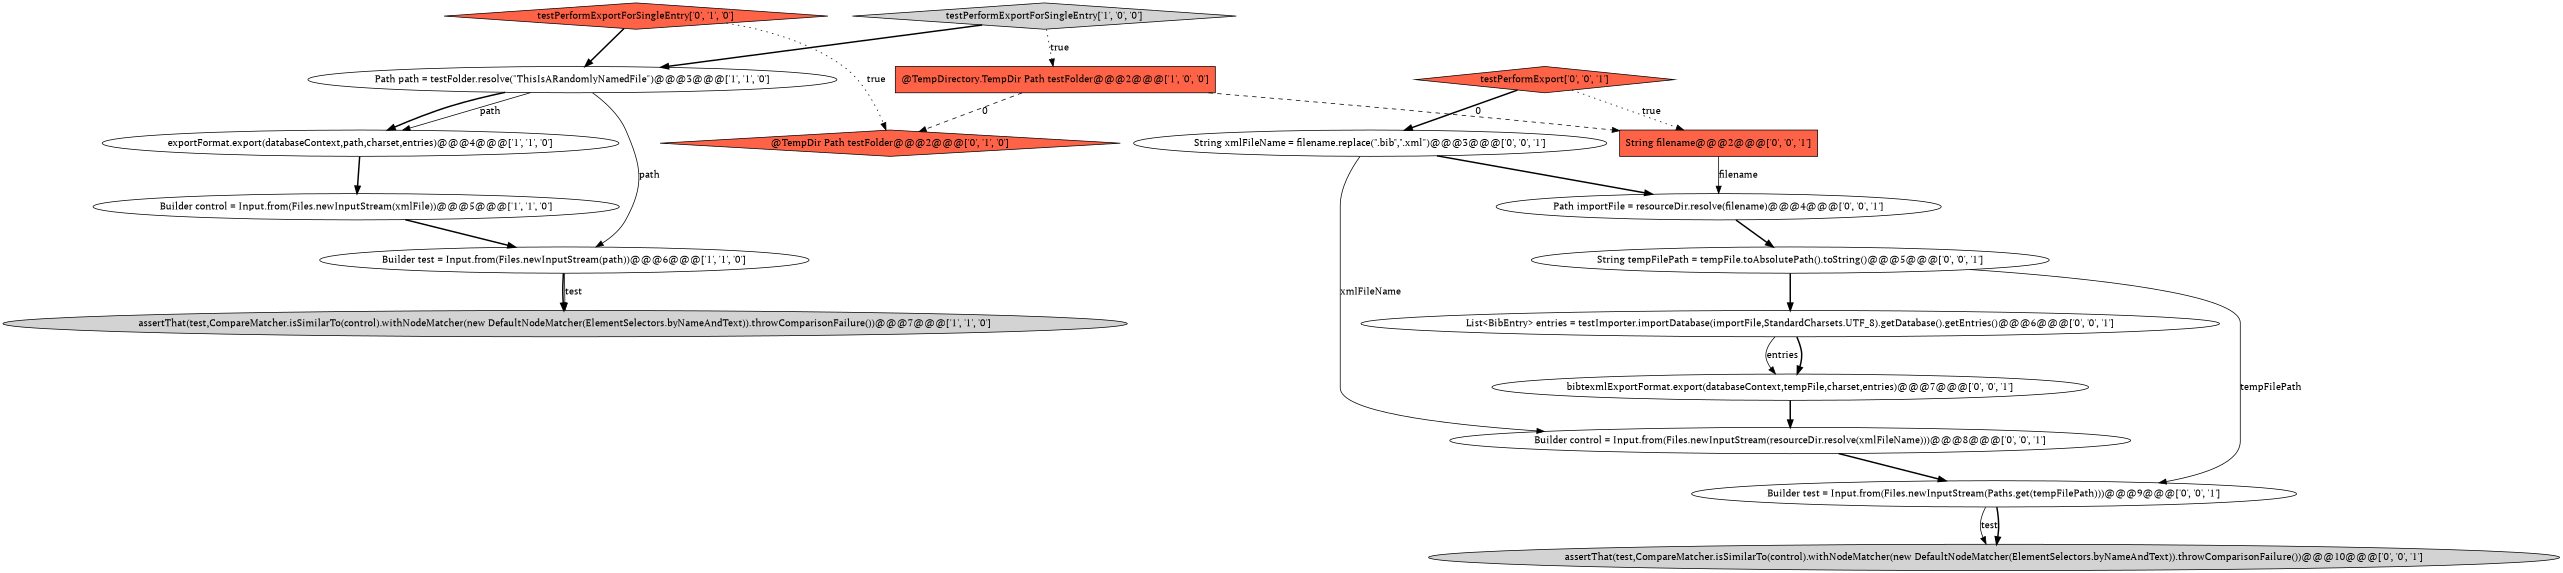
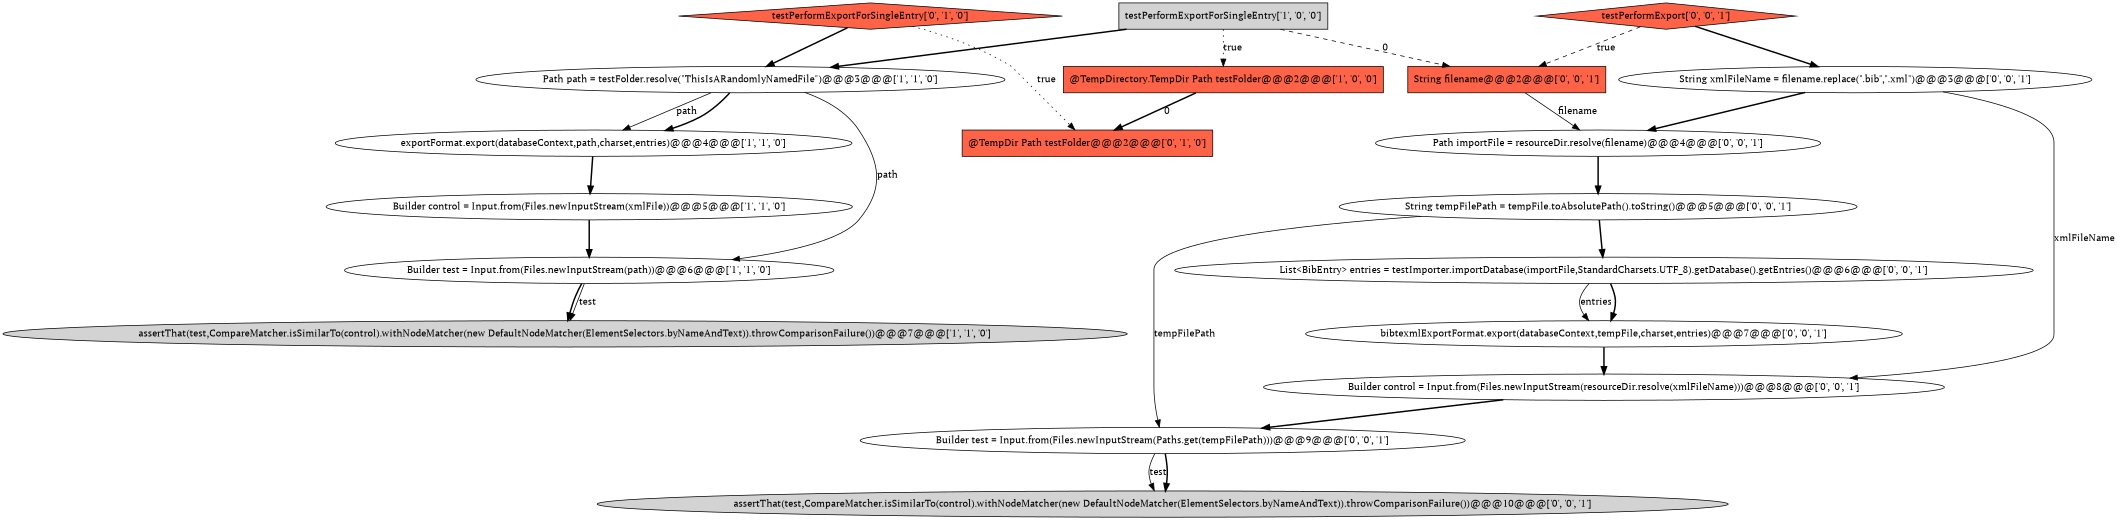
node "testPerformExportForSingleEntry['1', '0', '0']": shape diamond -> box
edge "testPerformExport['0', '0', '1']" -> "String filename@@@2@@@['0', '0', '1']": style dotted -> dashed
edge "@TempDirectory.TempDir Path testFolder@@@2@@@['1', '0', '0']" -> "String filename@@@2@@@['0', '0', '1']": now "testPerformExportForSingleEntry['1', '0', '0']" -> "String filename@@@2@@@['0', '0', '1']"
edge "@TempDirectory.TempDir Path testFolder@@@2@@@['1', '0', '0']" -> "@TempDir Path testFolder@@@2@@@['0', '1', '0']": style dashed -> bold
node "@TempDir Path testFolder@@@2@@@['0', '1', '0']": shape diamond -> box
